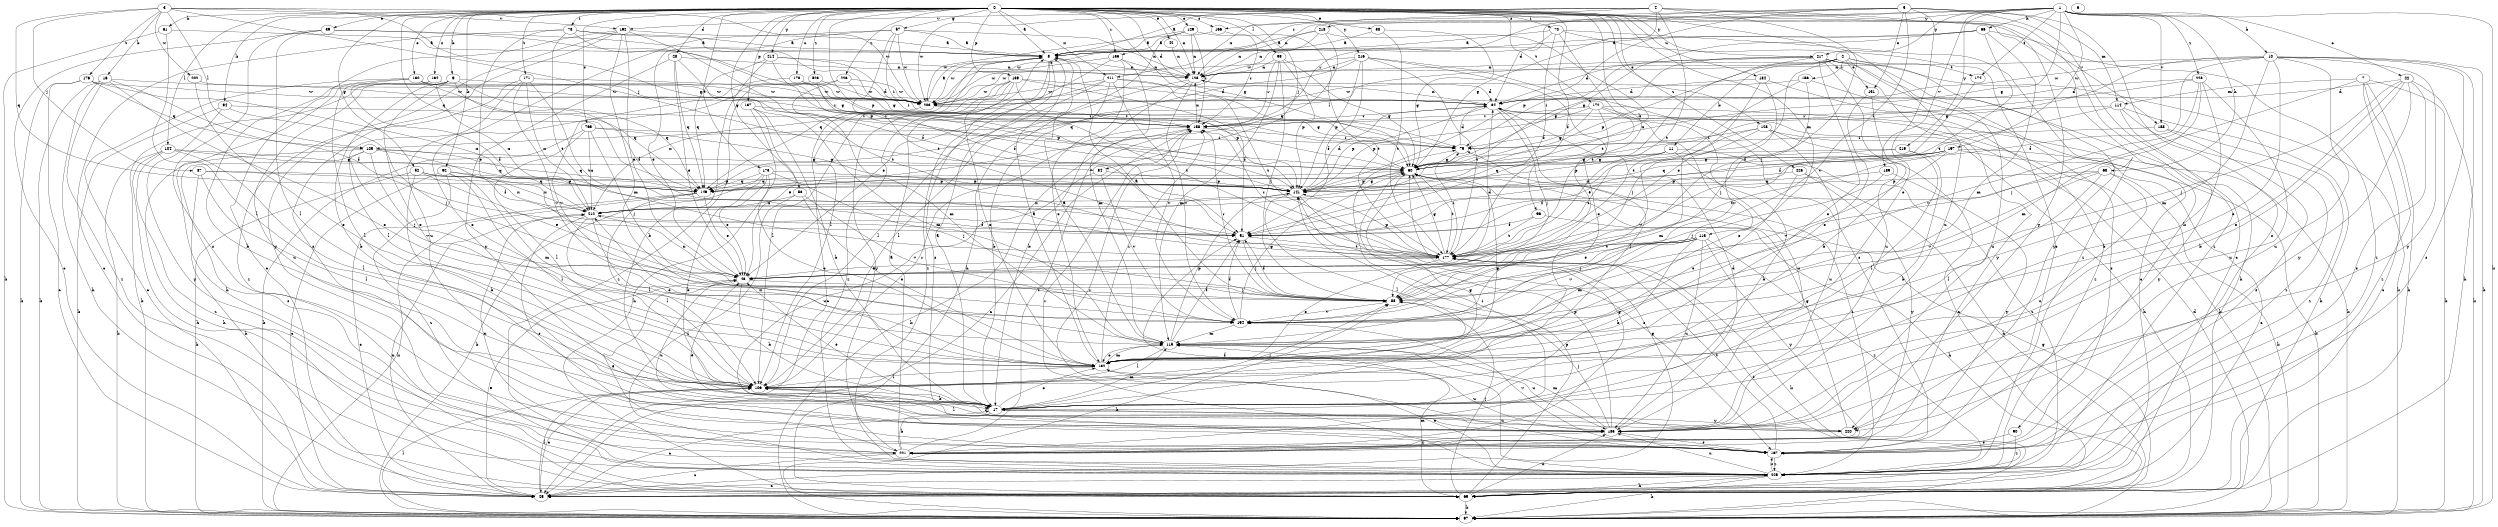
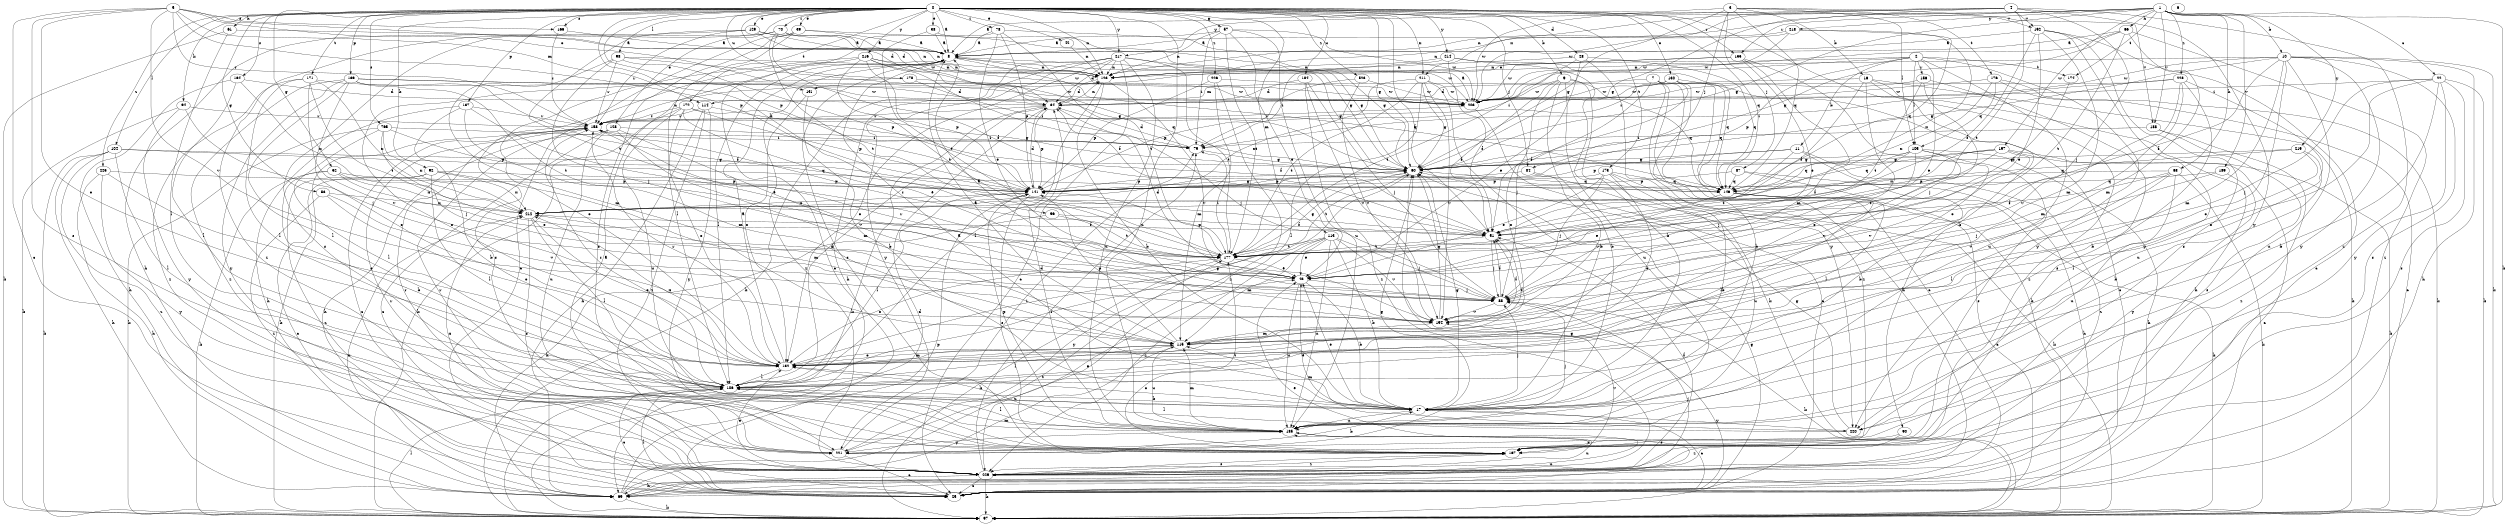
node "202": removed
edge "22" -> "34": label "d" -> "i"
